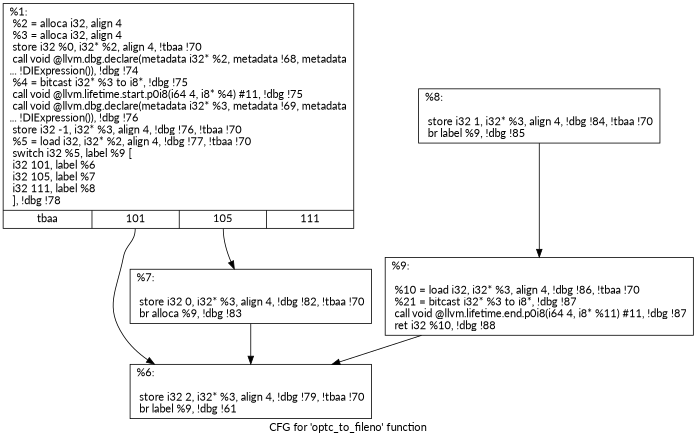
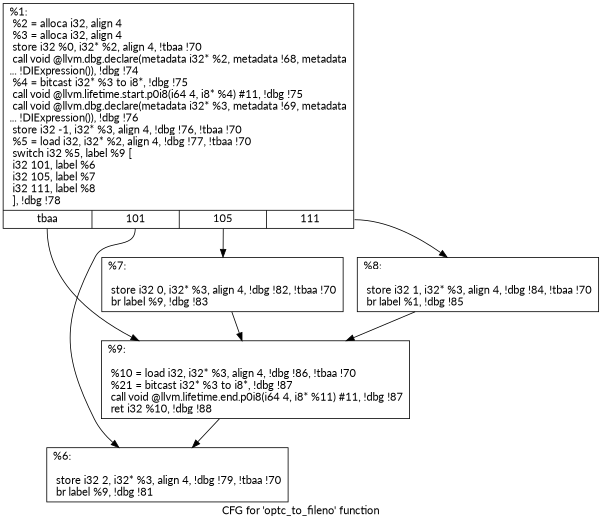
node "%8:": text "br label %9, !dbg !85" -> "br label %1, !dbg !85"
edge "%1:" -> "%8:": added
edge "%1:" -> "%9:": added
node "%7:": text "br alloca %9, !dbg !83" -> "br label %9, !dbg !83"
edge "%7:" -> "%6:": now "%7:" -> "%9:"
node "%6:": text "br label %9, !dbg !61" -> "br label %9, !dbg !81"
